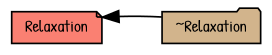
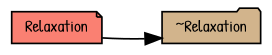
edge "~Relaxation" -> "Relaxation": reversed
